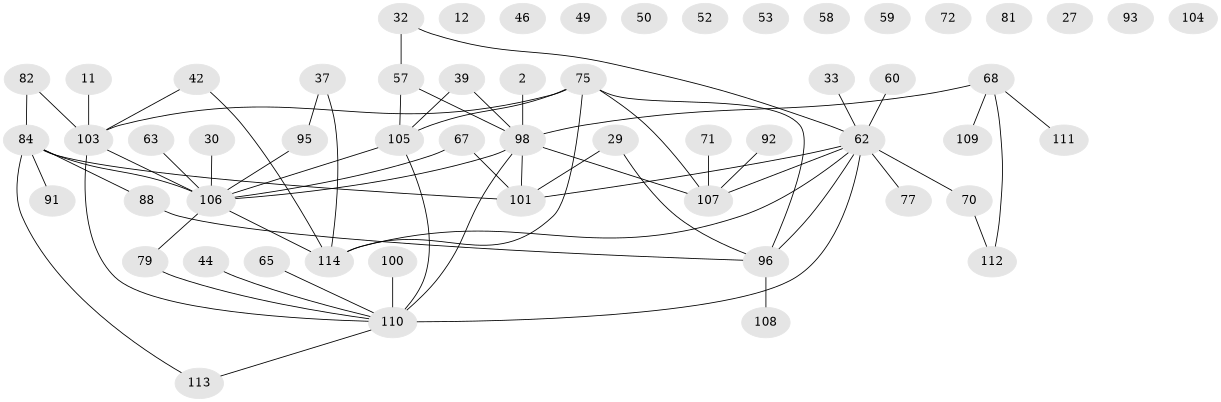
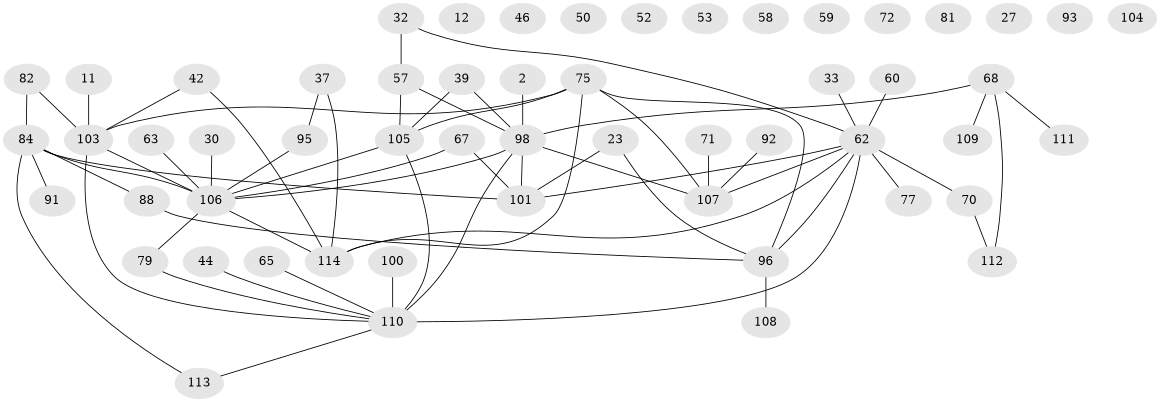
node "49": removed
node "29": label "29" -> "23"
